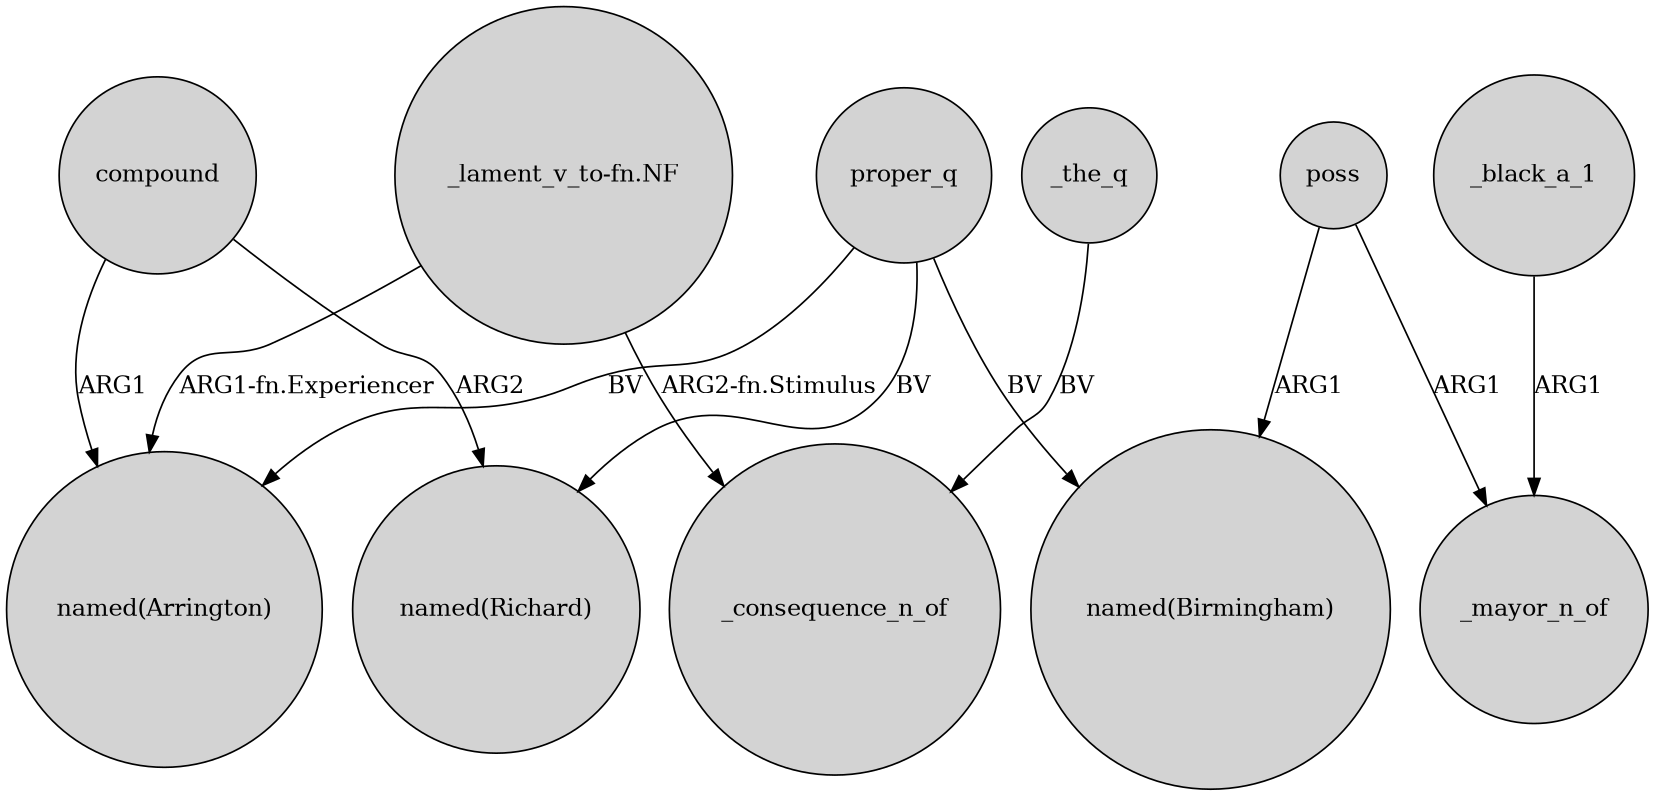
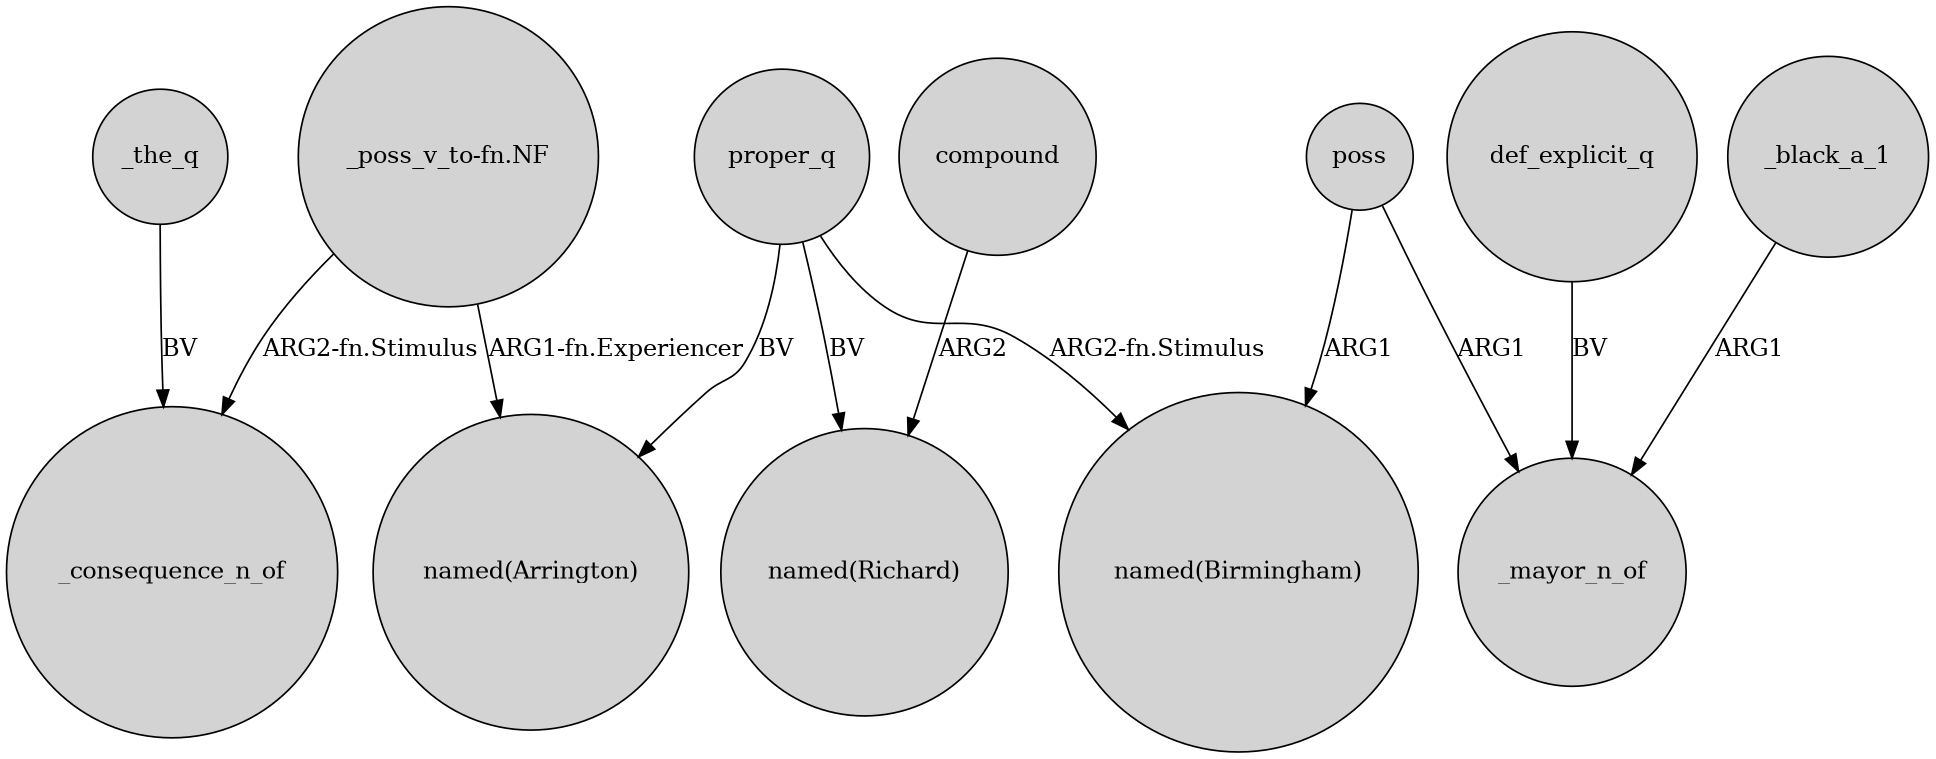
node "def_explicit_q": added
node "_lament_v_to-fn.NF": label "_lament_v_to-fn.NF" -> "_poss_v_to-fn.NF"
edge "compound" -> "named(Arrington)": removed, label "ARG1"
edge "proper_q" -> "named(Birmingham)": label "BV" -> "ARG2-fn.Stimulus"
